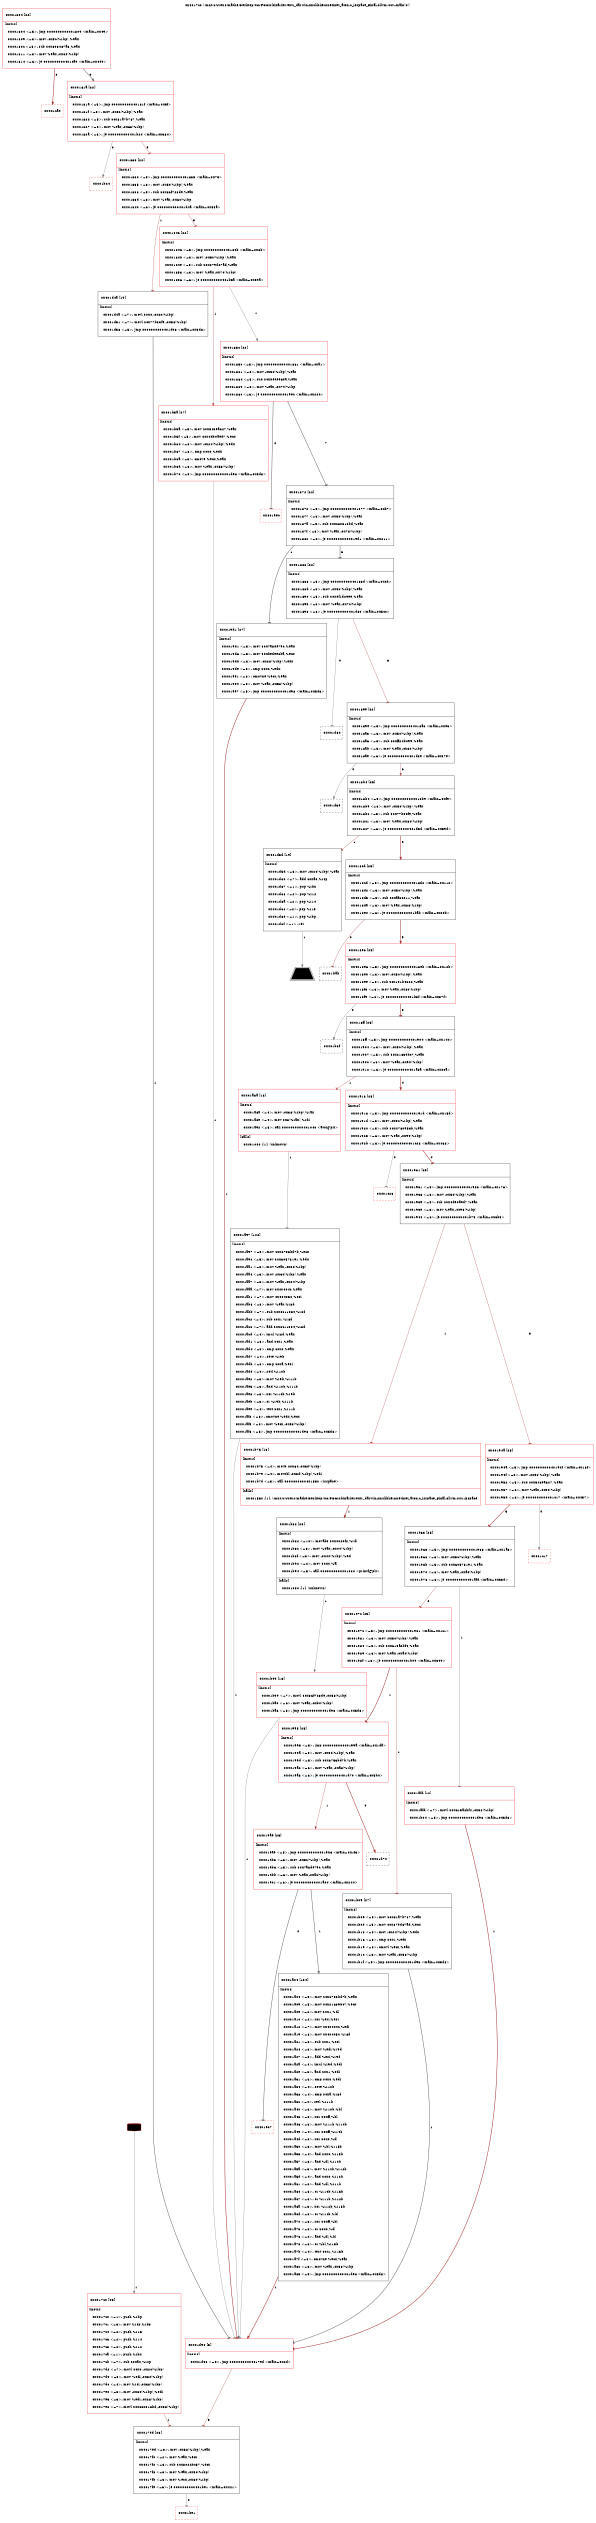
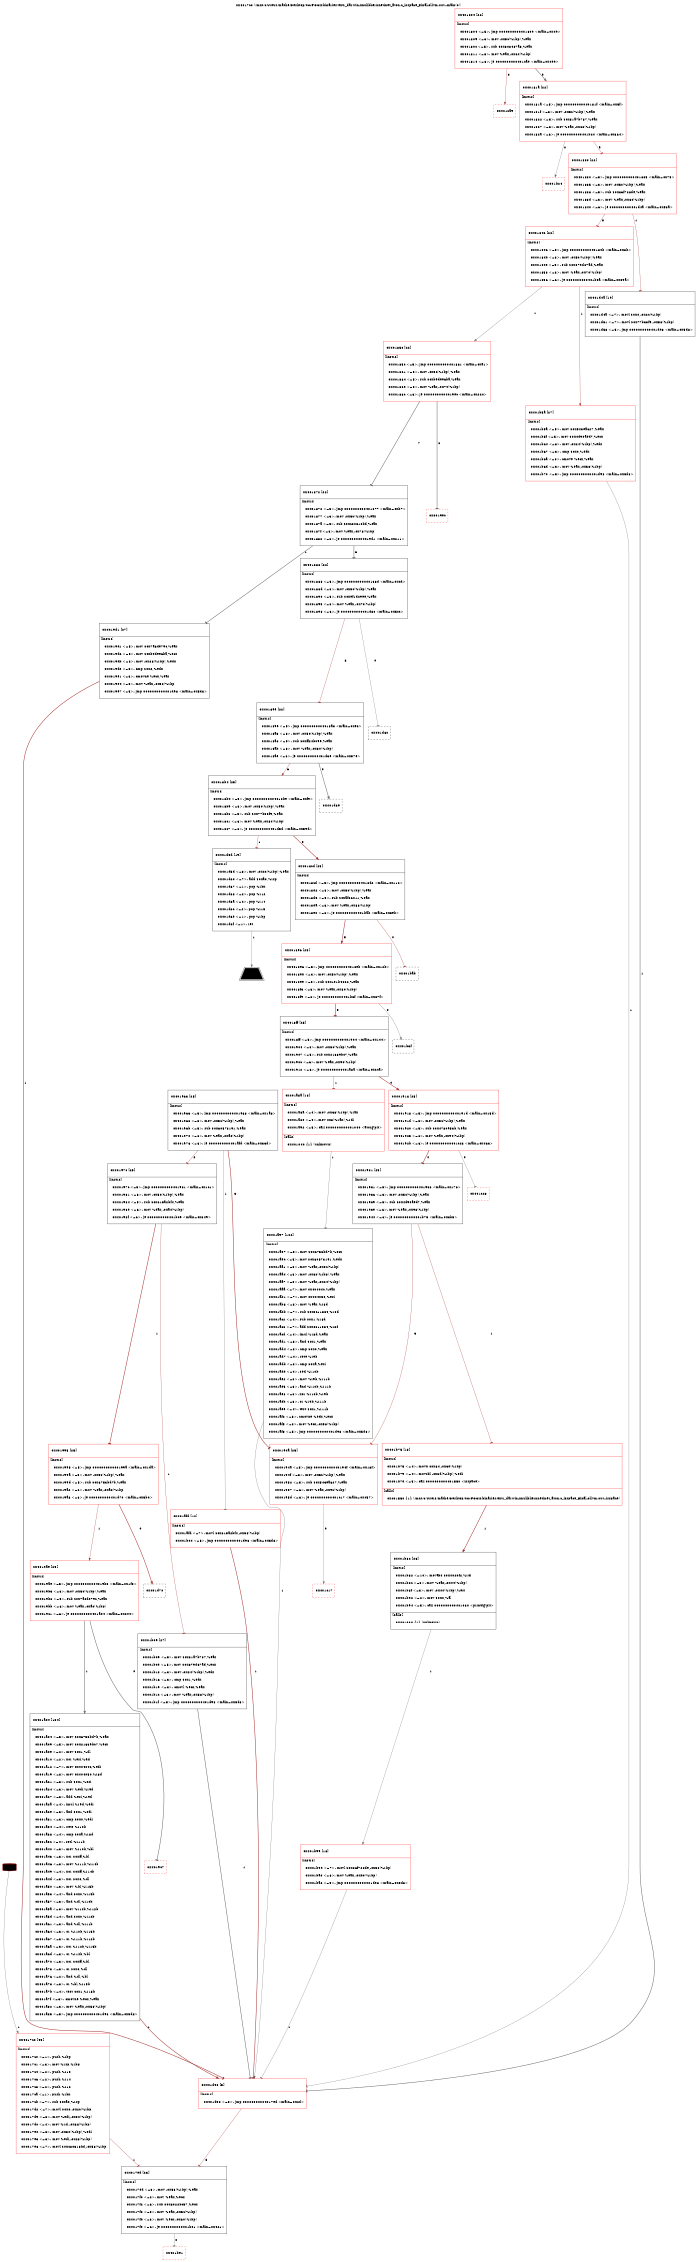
edge "0x401804 [22]" -> "0x401ca9": style bold -> solid
edge "0x40189e [22]" -> "0x401d3e": style solid -> bold
edge "0x40194a [25]" -> "0x401963 [25]": reversed
node "0x40197c [25]": color red -> black
